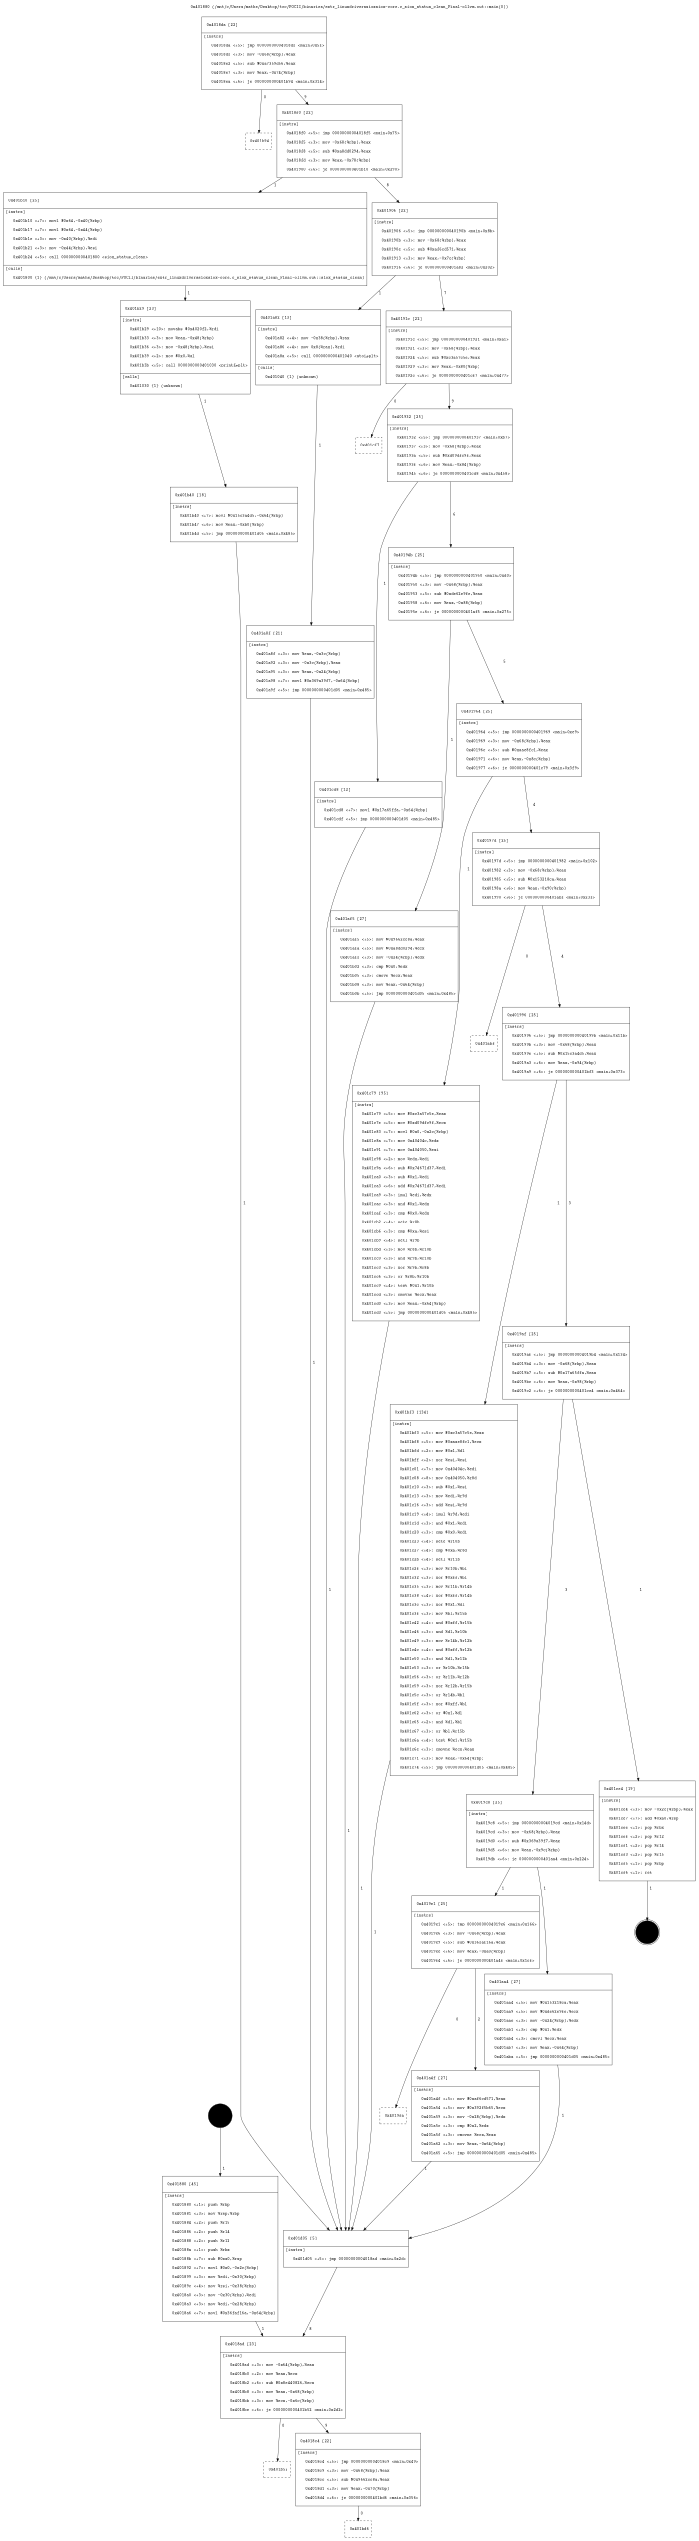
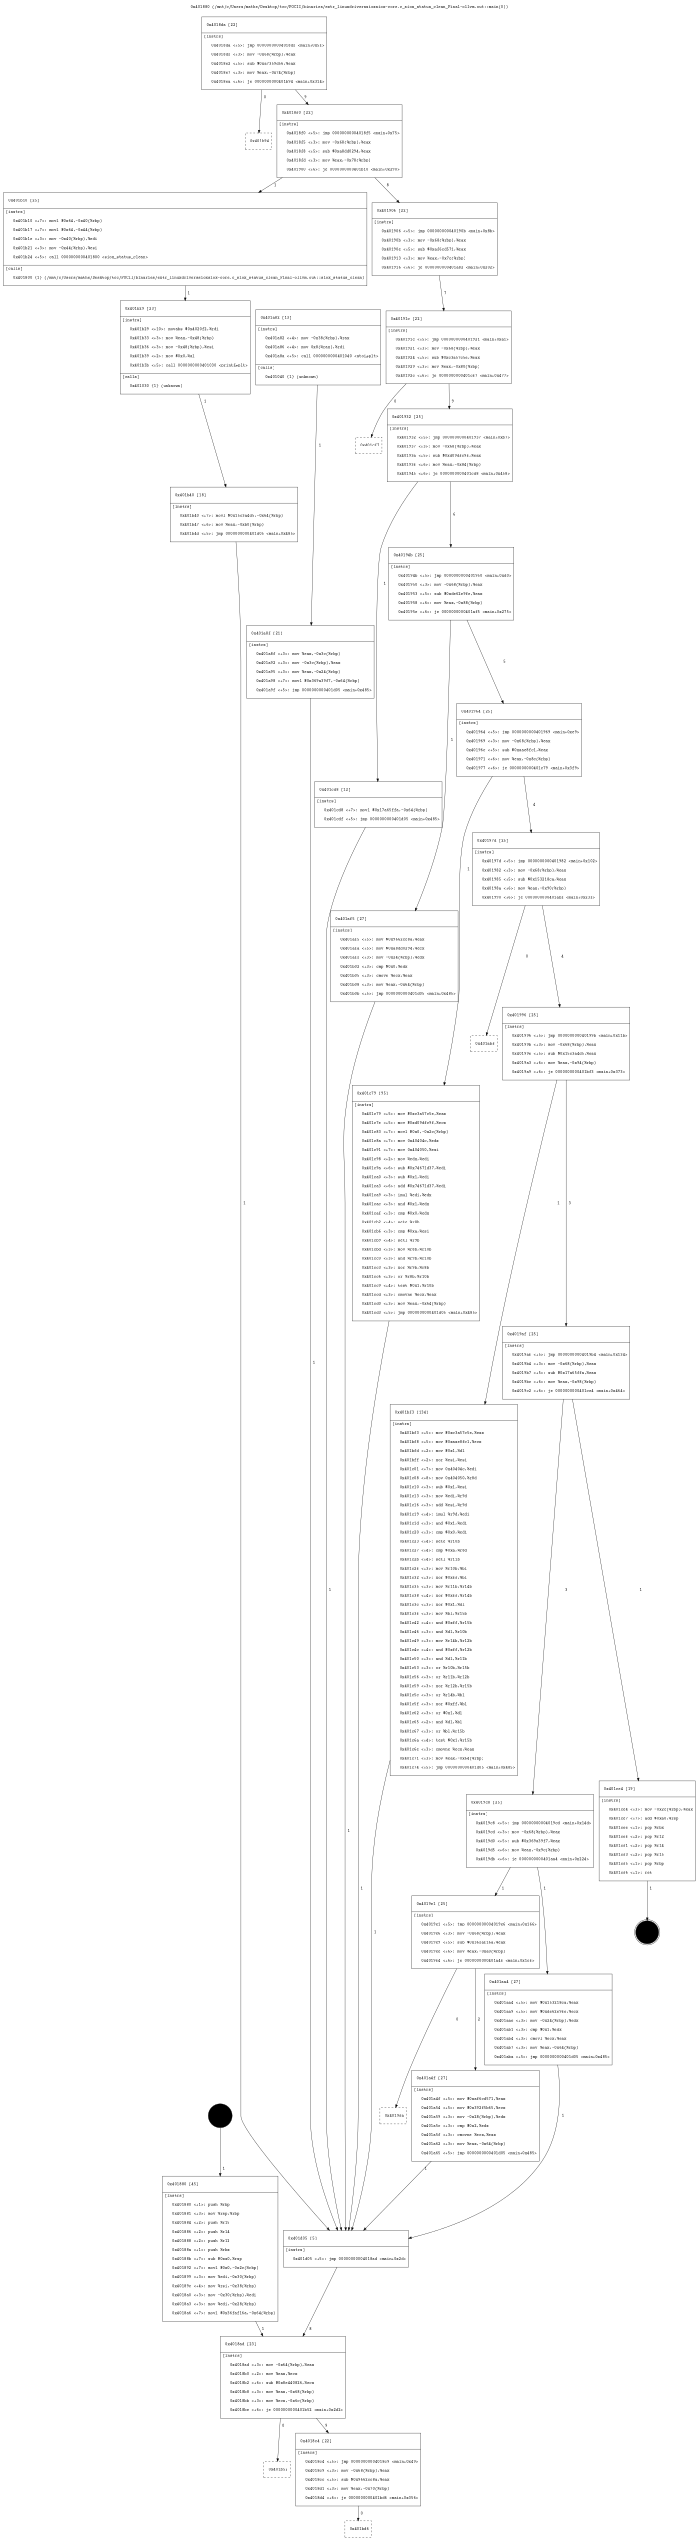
edge "0x401906 [22]" -> "0x401a82 [13]": removed, label "1"
